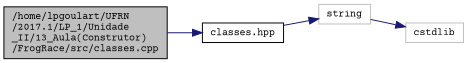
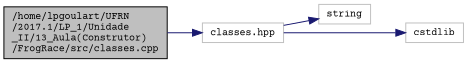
edge "string" -> "cstdlib": now "classes.hpp" -> "cstdlib"
node "classes.hpp": color black -> grey75
